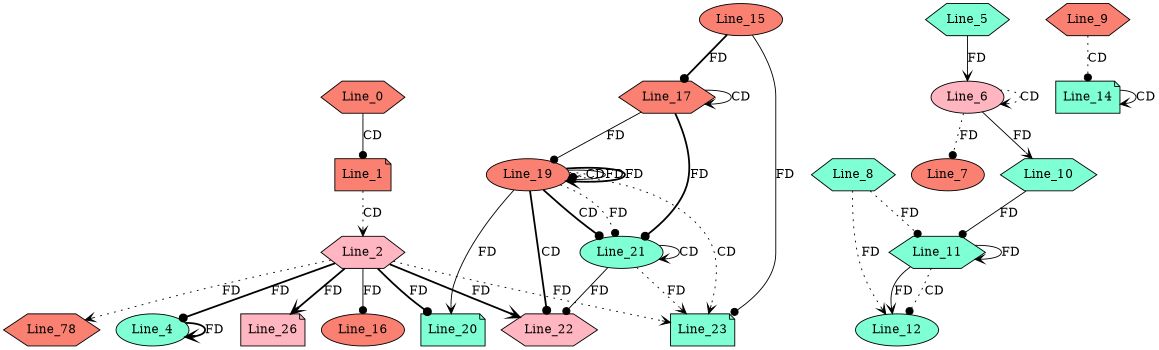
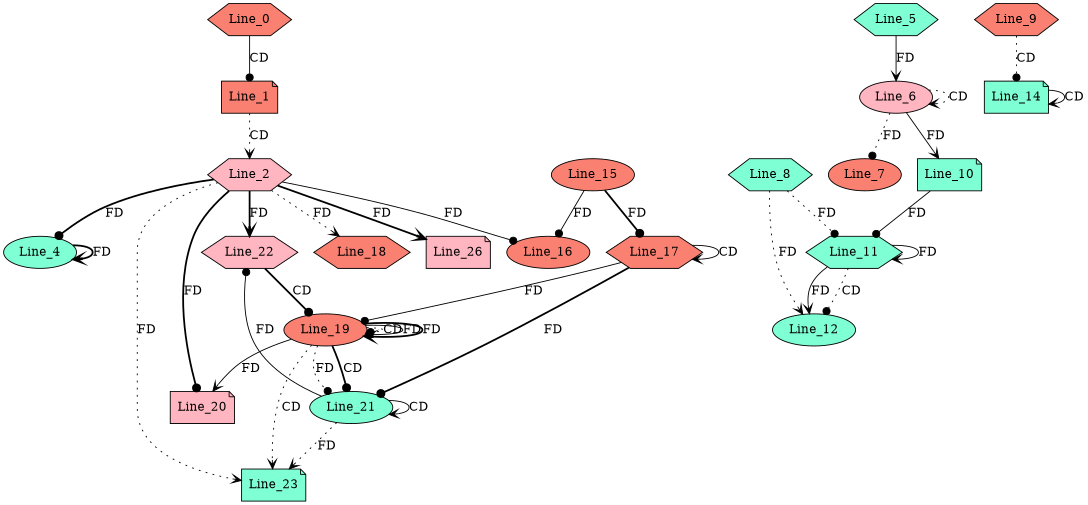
node "Line_10": shape hexagon -> note
edge "Line_15" -> "Line_23": now "Line_15" -> "Line_16"
edge "Line_19" -> "Line_22": reversed
node "Line_78": label "Line_78" -> "Line_18"
node "Line_20": fillcolor aquamarine -> lightpink
